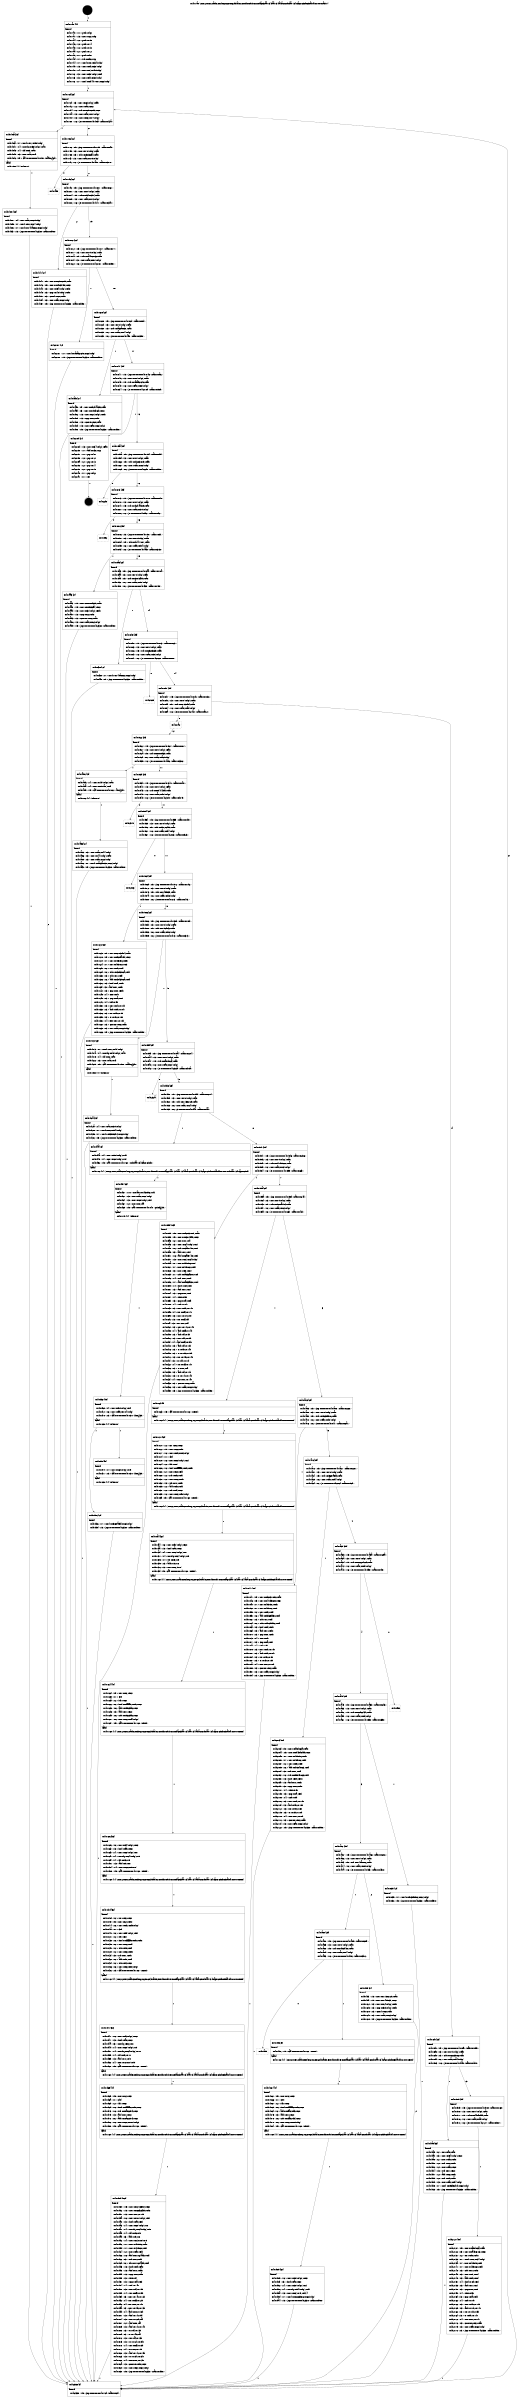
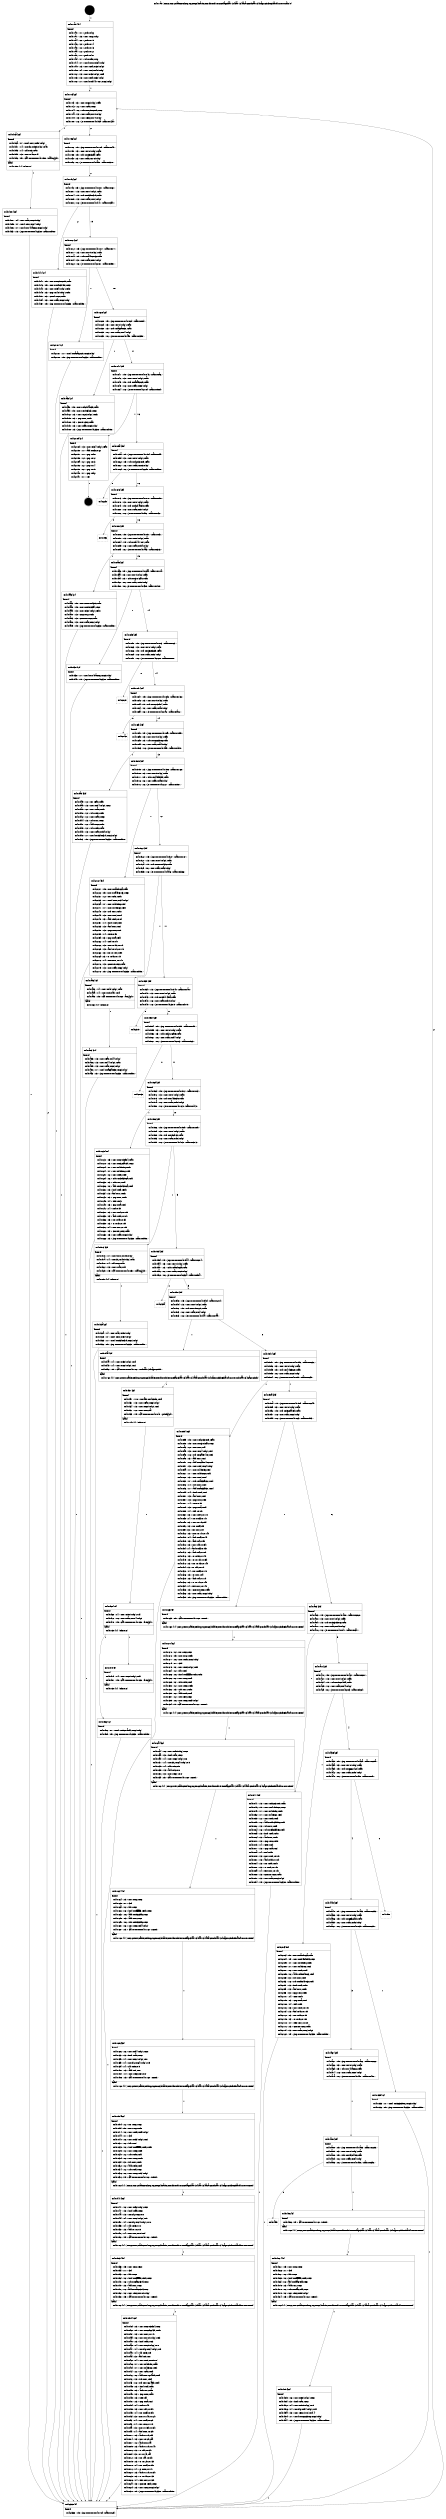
node "0x401abe": removed
edge "0x4021a2" -> "0x401922 [25]": now "0x401909 [25]" -> "0x401922 [25]"
node "0x401bf8 [27]": removed
